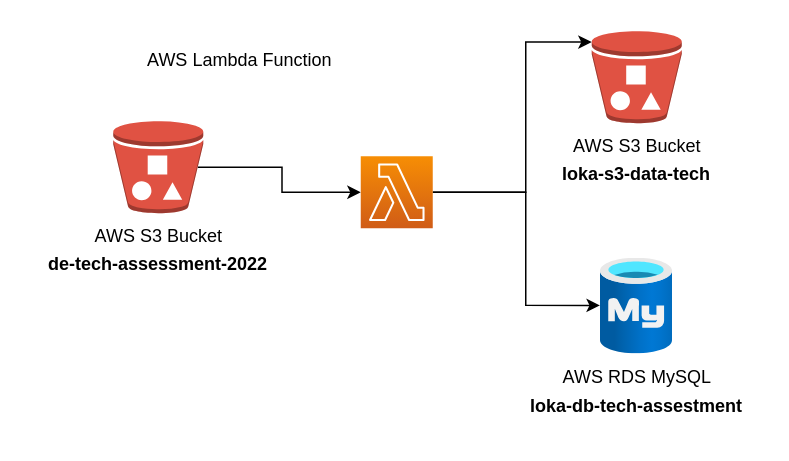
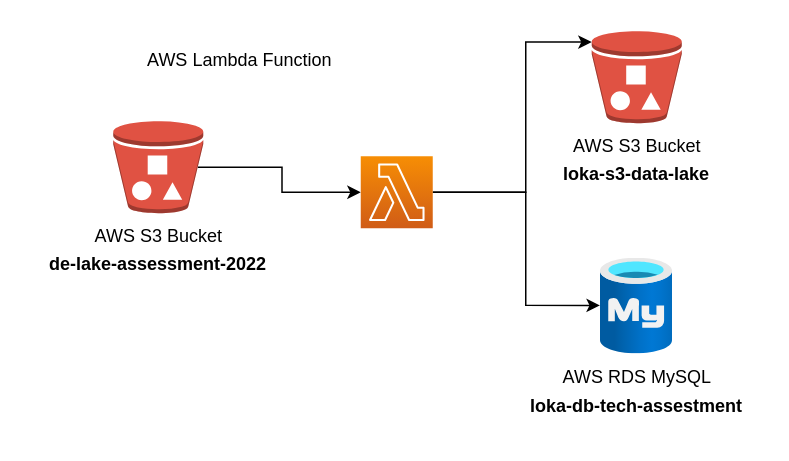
node "loka-s3-data-tech": label "loka-s3-data-tech" -> "loka-s3-data-lake"
node "de-tech-assessment-2022": label "de-tech-assessment-2022" -> "de-lake-assessment-2022"
